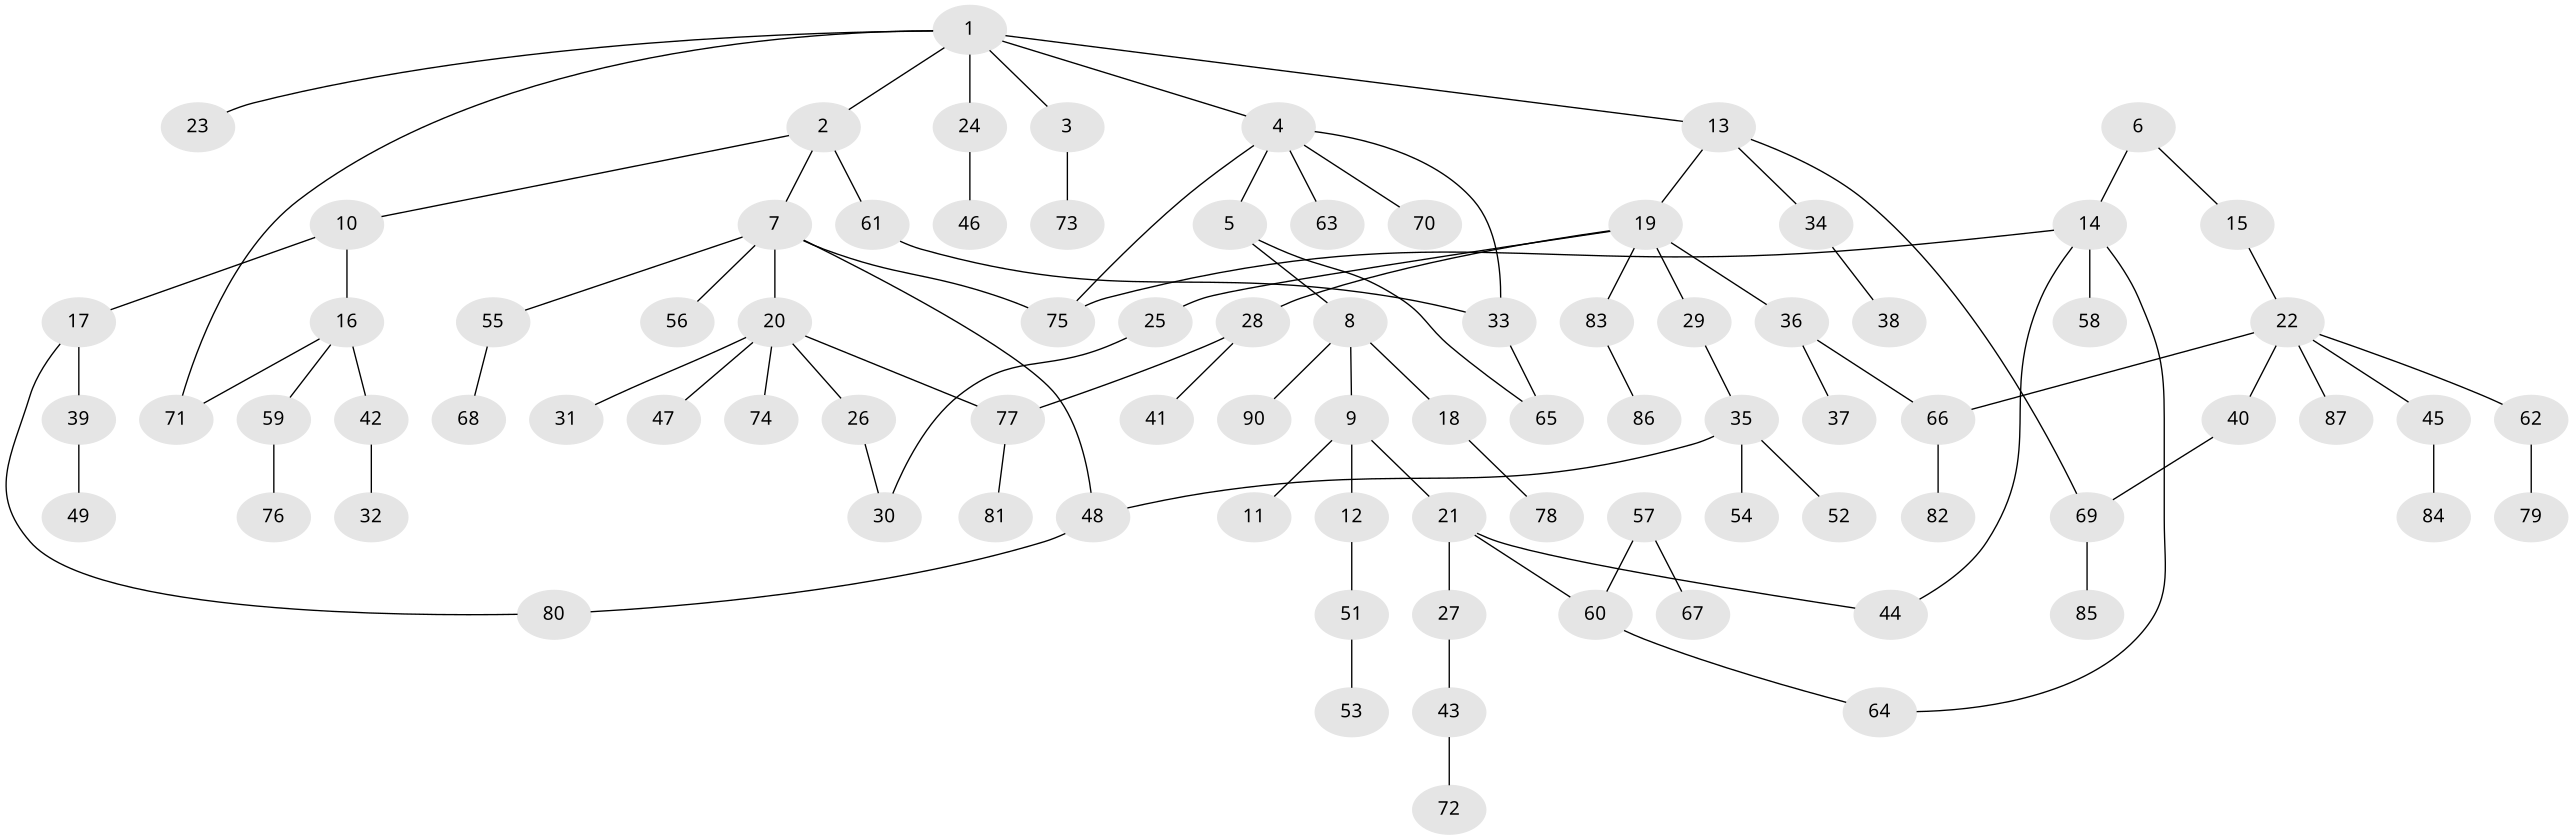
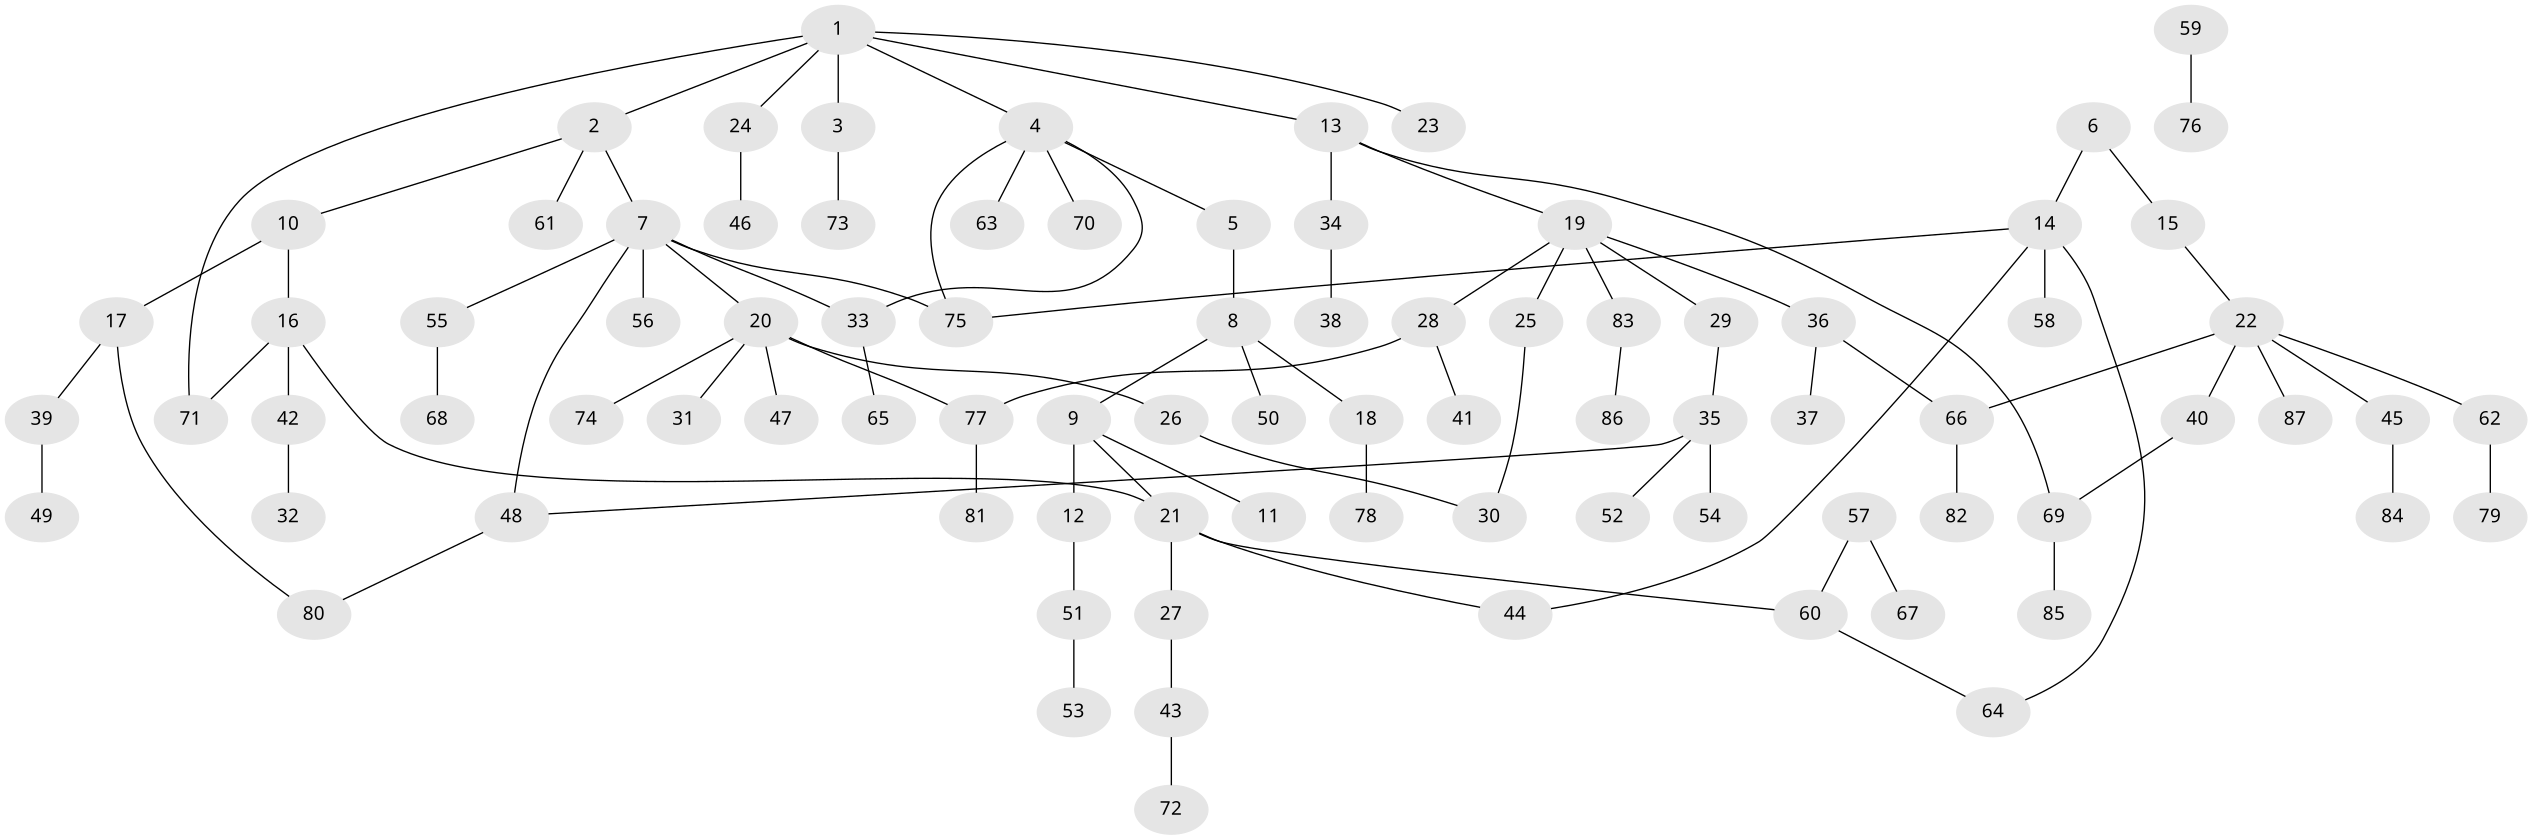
edge "61" -- "33": now "7" -- "33"
edge "5" -- "65": removed
edge "16" -- "59": now "16" -- "21"
node "90": label "90" -> "50"
